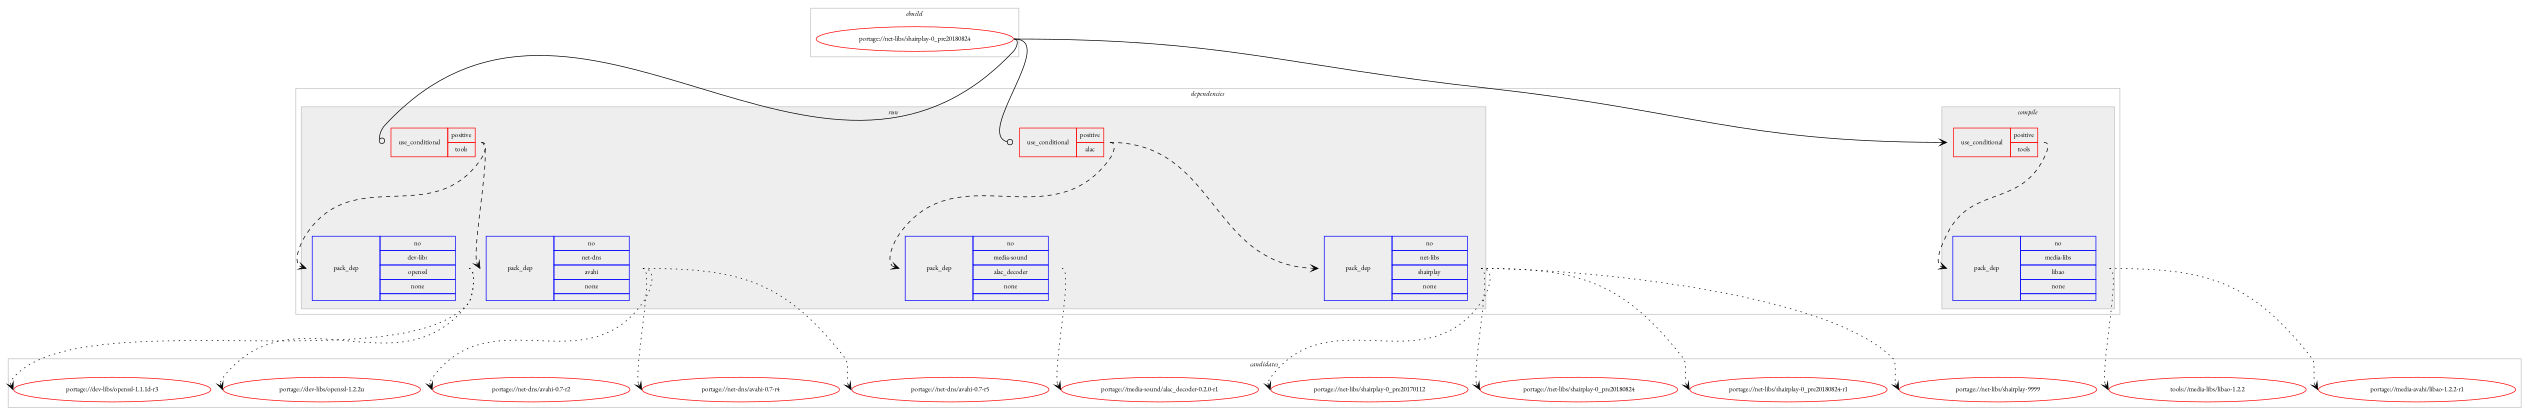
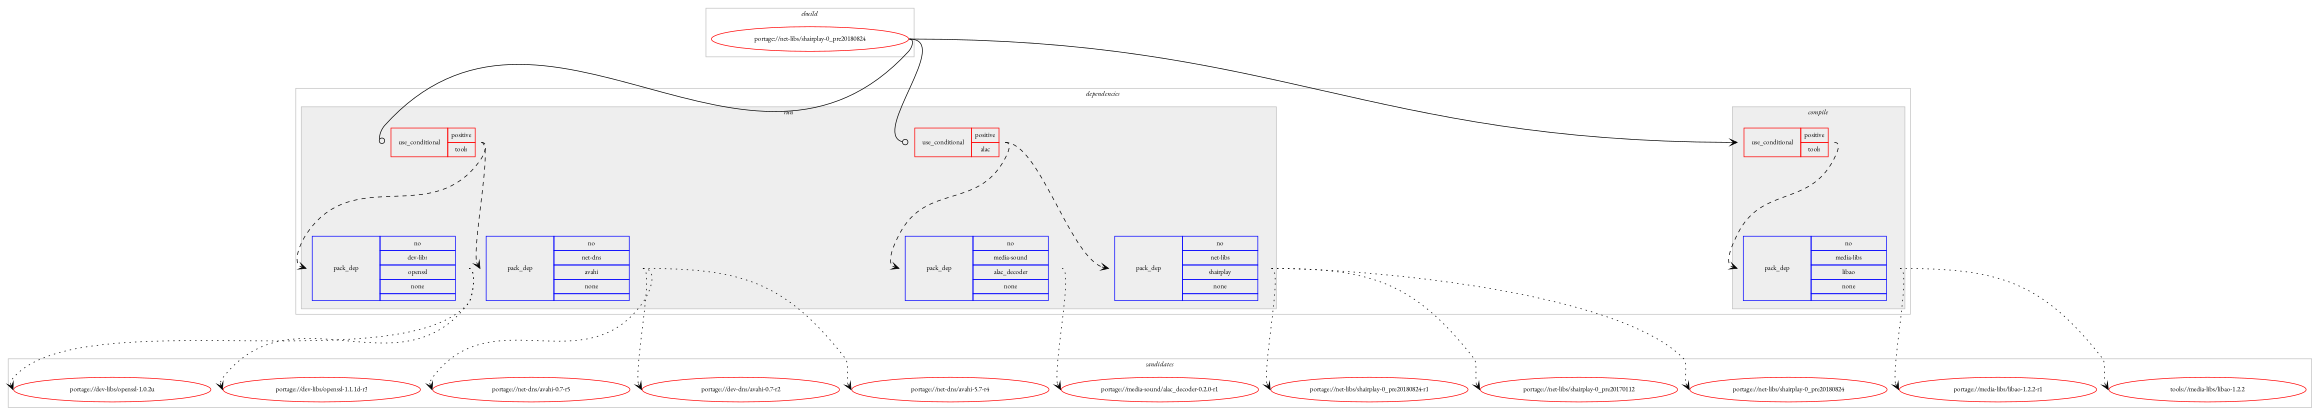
node "portage://dev-libs/openssl-1.2.2u": label "portage://dev-libs/openssl-1.2.2u" -> "portage://dev-libs/openssl-1.0.2u"
node "portage://net-dns/avahi-0.7-r2": label "portage://net-dns/avahi-0.7-r2" -> "portage://dev-dns/avahi-0.7-r2"
node "portage://net-dns/avahi-0.7-r4": label "portage://net-dns/avahi-0.7-r4" -> "portage://net-dns/avahi-5.7-r4"
node "portage://net-libs/shairplay-9999": removed
node "portage://media-avahi/libao-1.2.2-r1": label "portage://media-avahi/libao-1.2.2-r1" -> "portage://media-libs/libao-1.2.2-r1"
